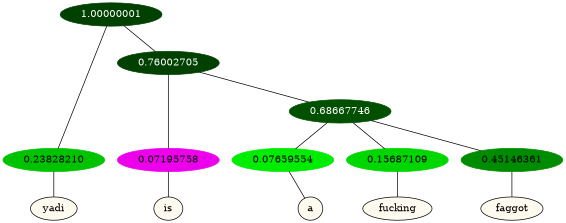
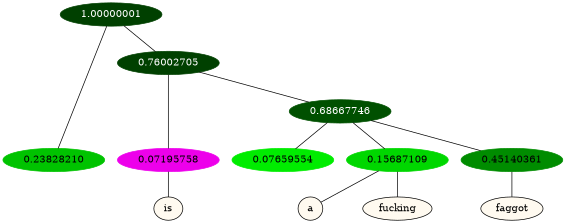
node "0.45146361": label "0.45146361" -> "0.45140361"
edge "0.07659554" -- "a": now "0.15687109" -- "a"
node "yadi": removed
